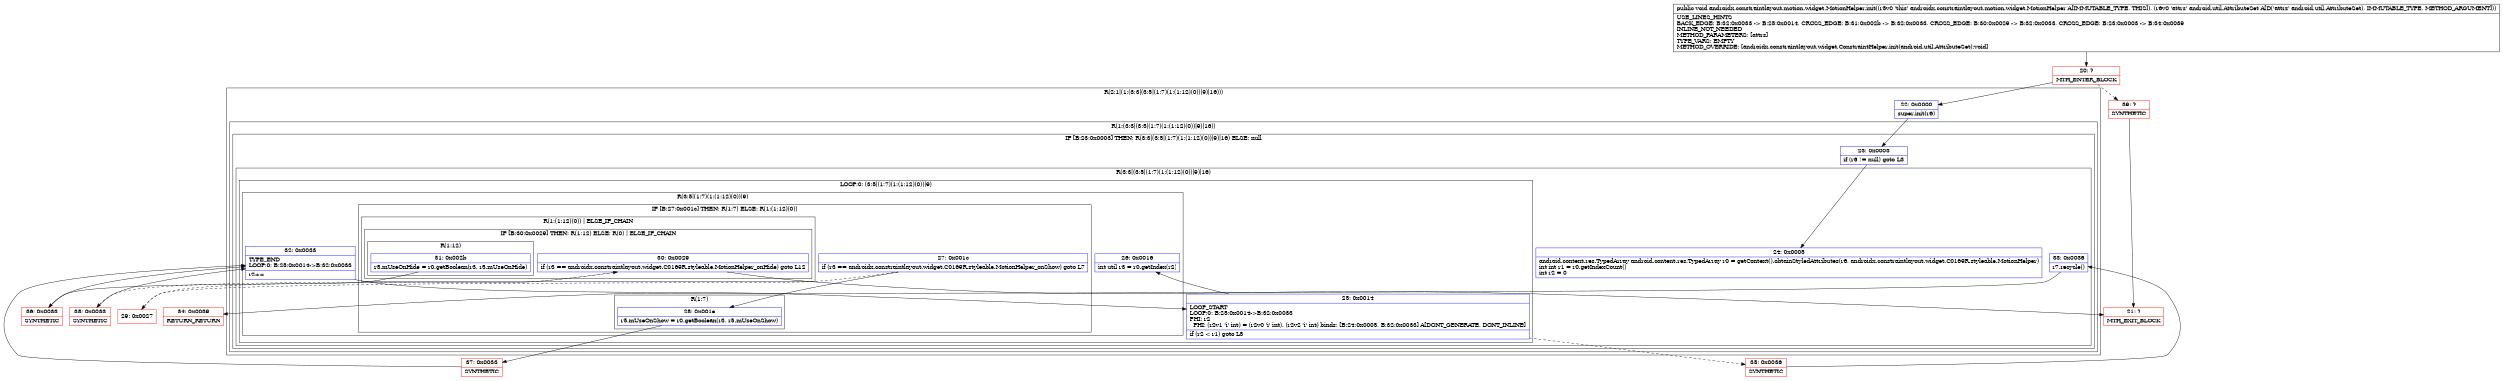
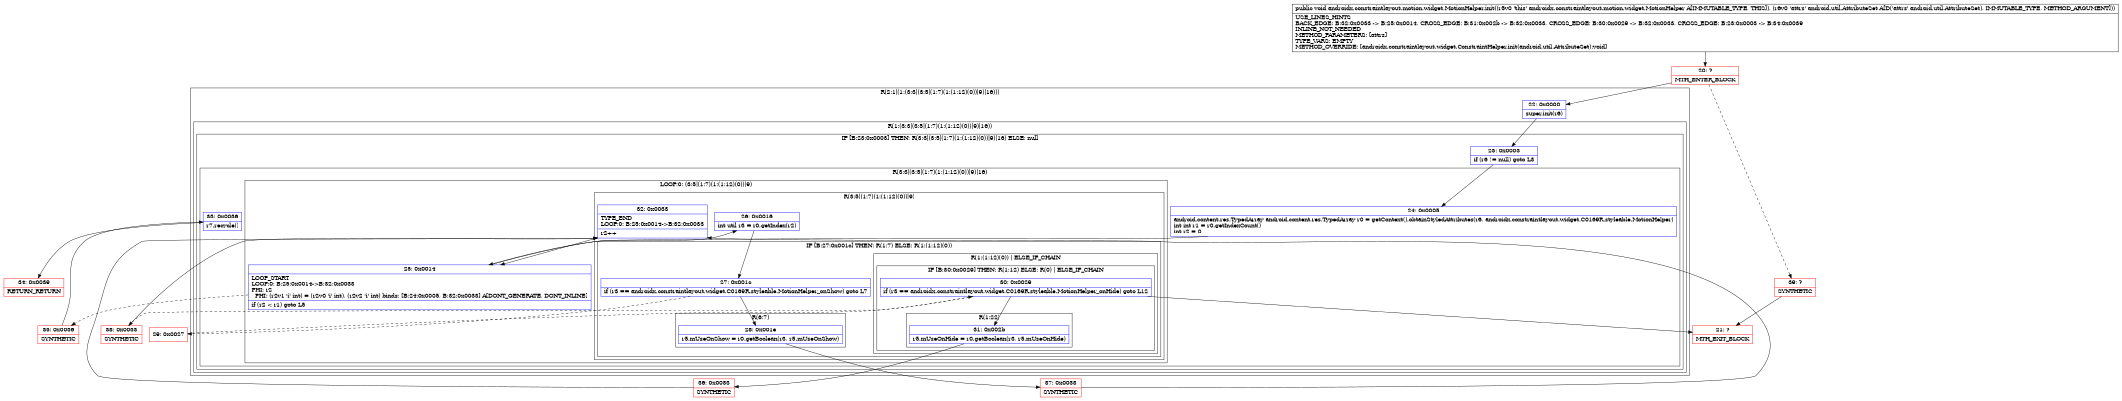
edge "24: 0x0005" -> "25: 0x0014": added
cluster "R(1:12)": label "R(1:12)" -> "R(1:22)"
edge "26: 0x0016" -> "27: 0x001c": added
cluster "R(1:7)": label "R(1:7)" -> "R(6:7)"
edge "30: 0x0029" -> "31: 0x002b": added
